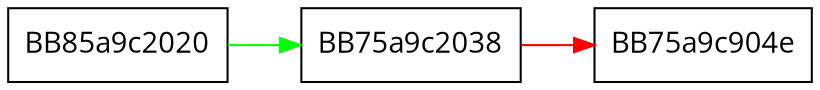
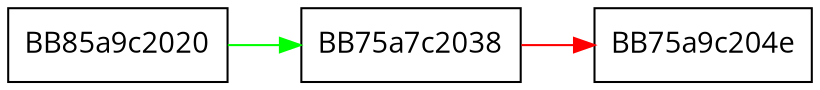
node "BB75a9c2038": label "BB75a9c2038" -> "BB75a7c2038"
node "BB75a9c904e": label "BB75a9c904e" -> "BB75a9c204e"
